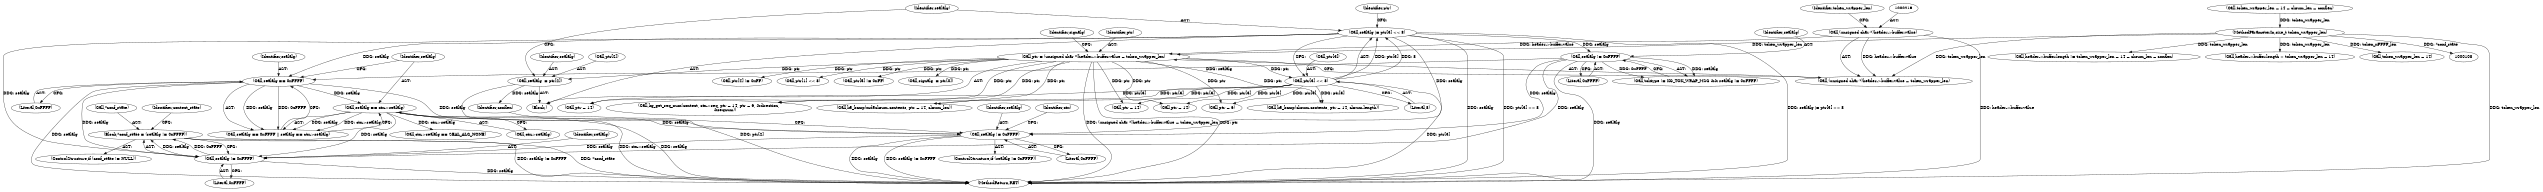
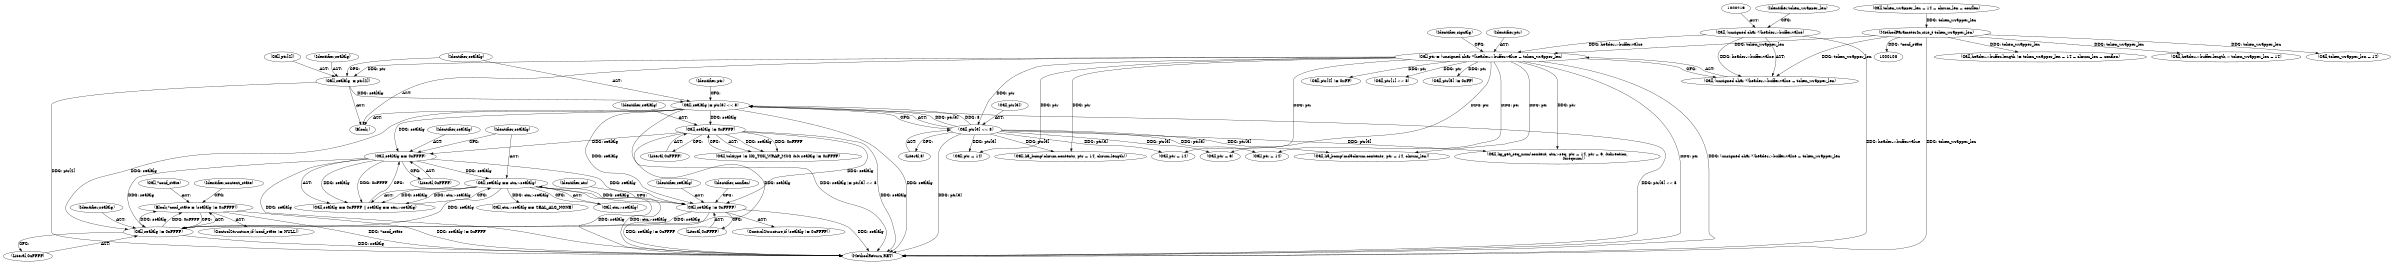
edge "(MethodParameterIn,size_t token_wrapper_len)" -> "(Call,token_wrapper_len + 14)": label "DDG: token_xFFFF_len" -> "DDG: token_wrapper_len"
node "(Call,signalg  = ptr[0])": removed
edge "(Call,sealalg  = ptr[2])" -> "(Identifier,conflen)": now "(Call,sealalg  = ptr[2])" -> "(Call,sealalg |= ptr[3] << 8)"
